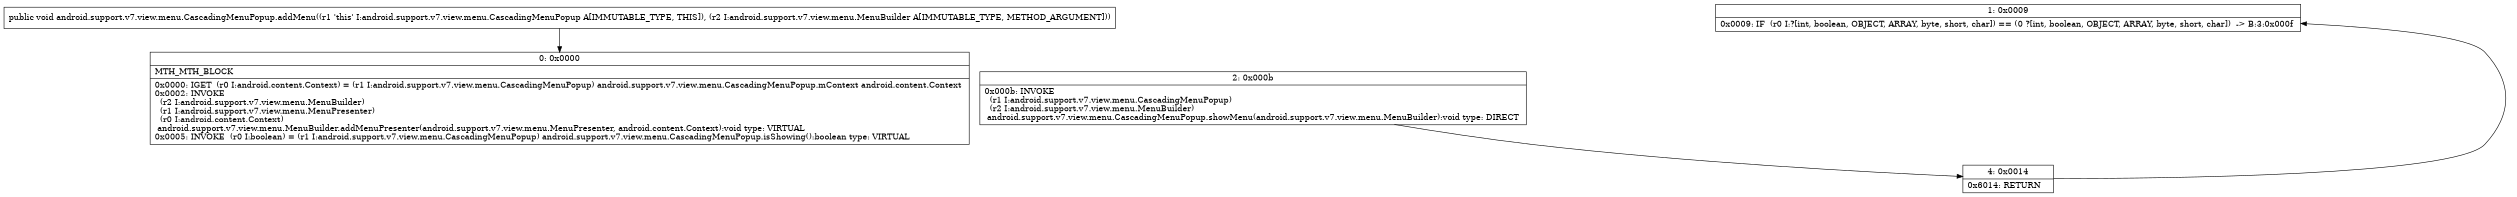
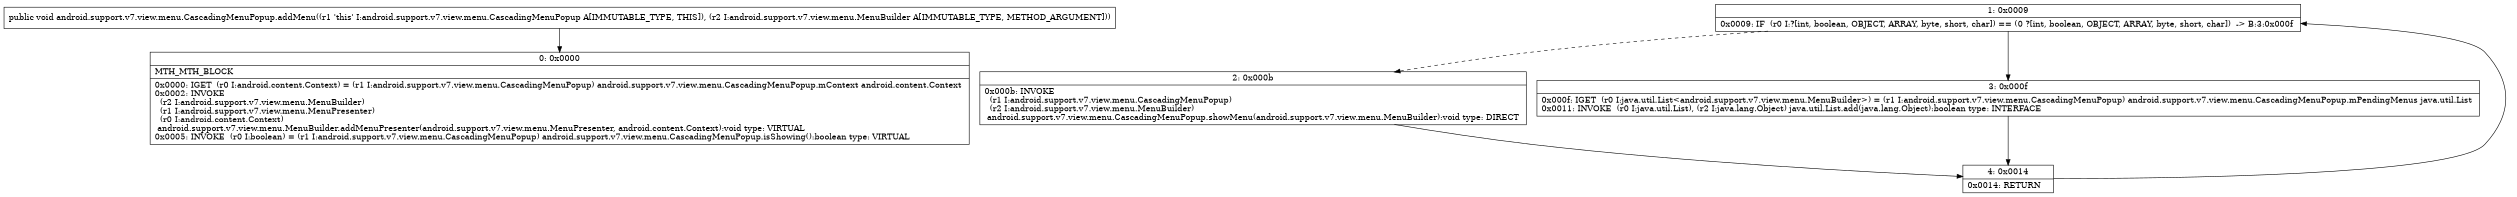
edge "1: 0x0009" -> "2: 0x000b": added
node "3: 0x000f": added
node "4: 0x0014": text "0x6014: RETURN" -> "0x0014: RETURN"
